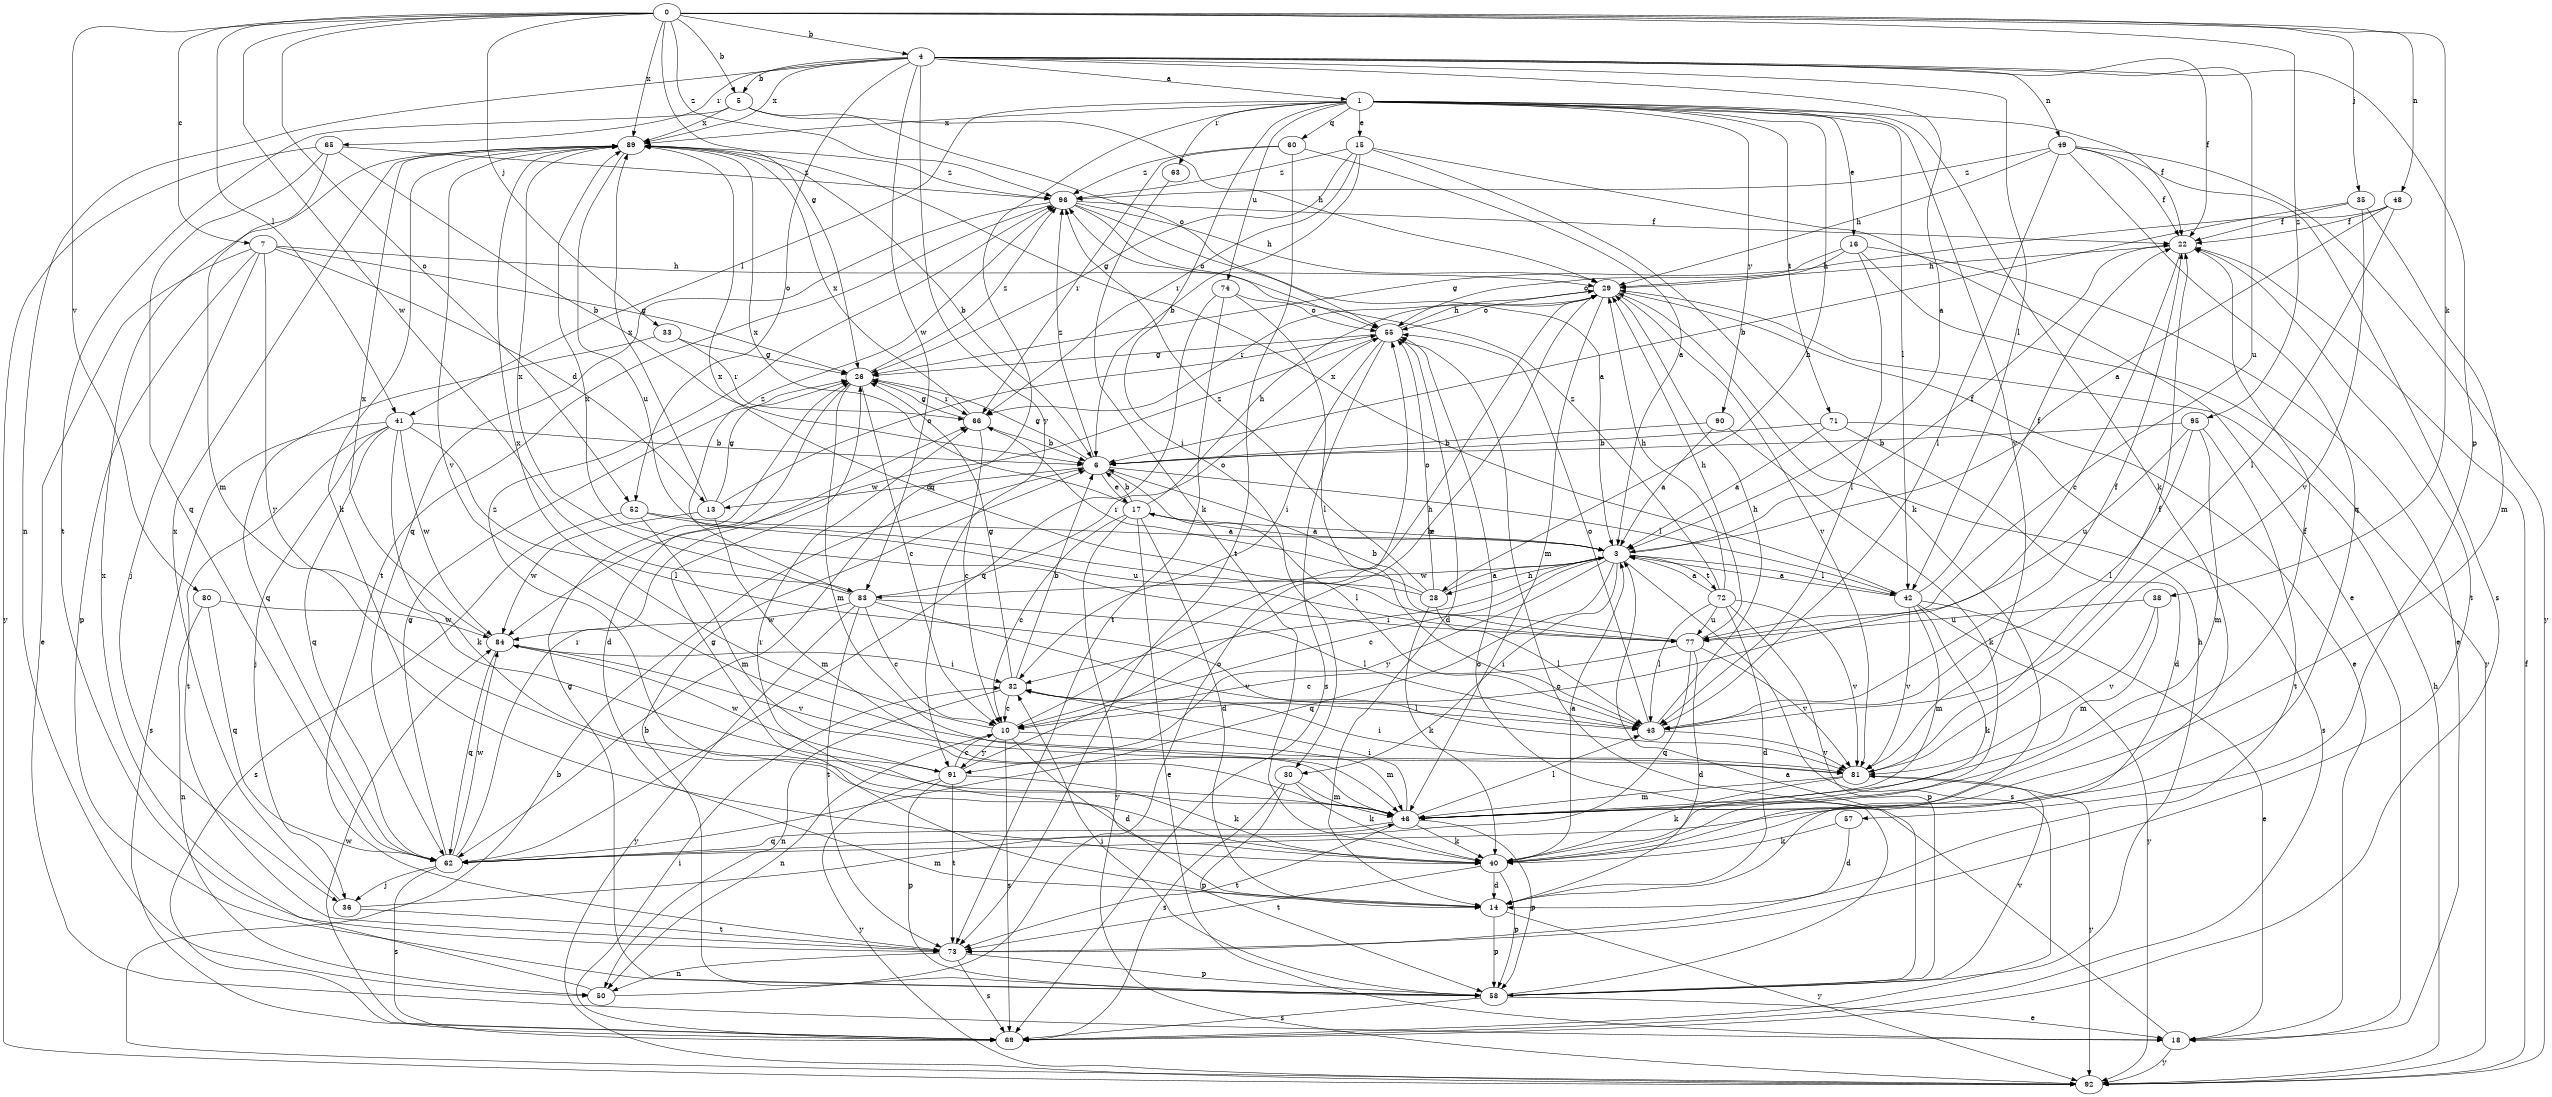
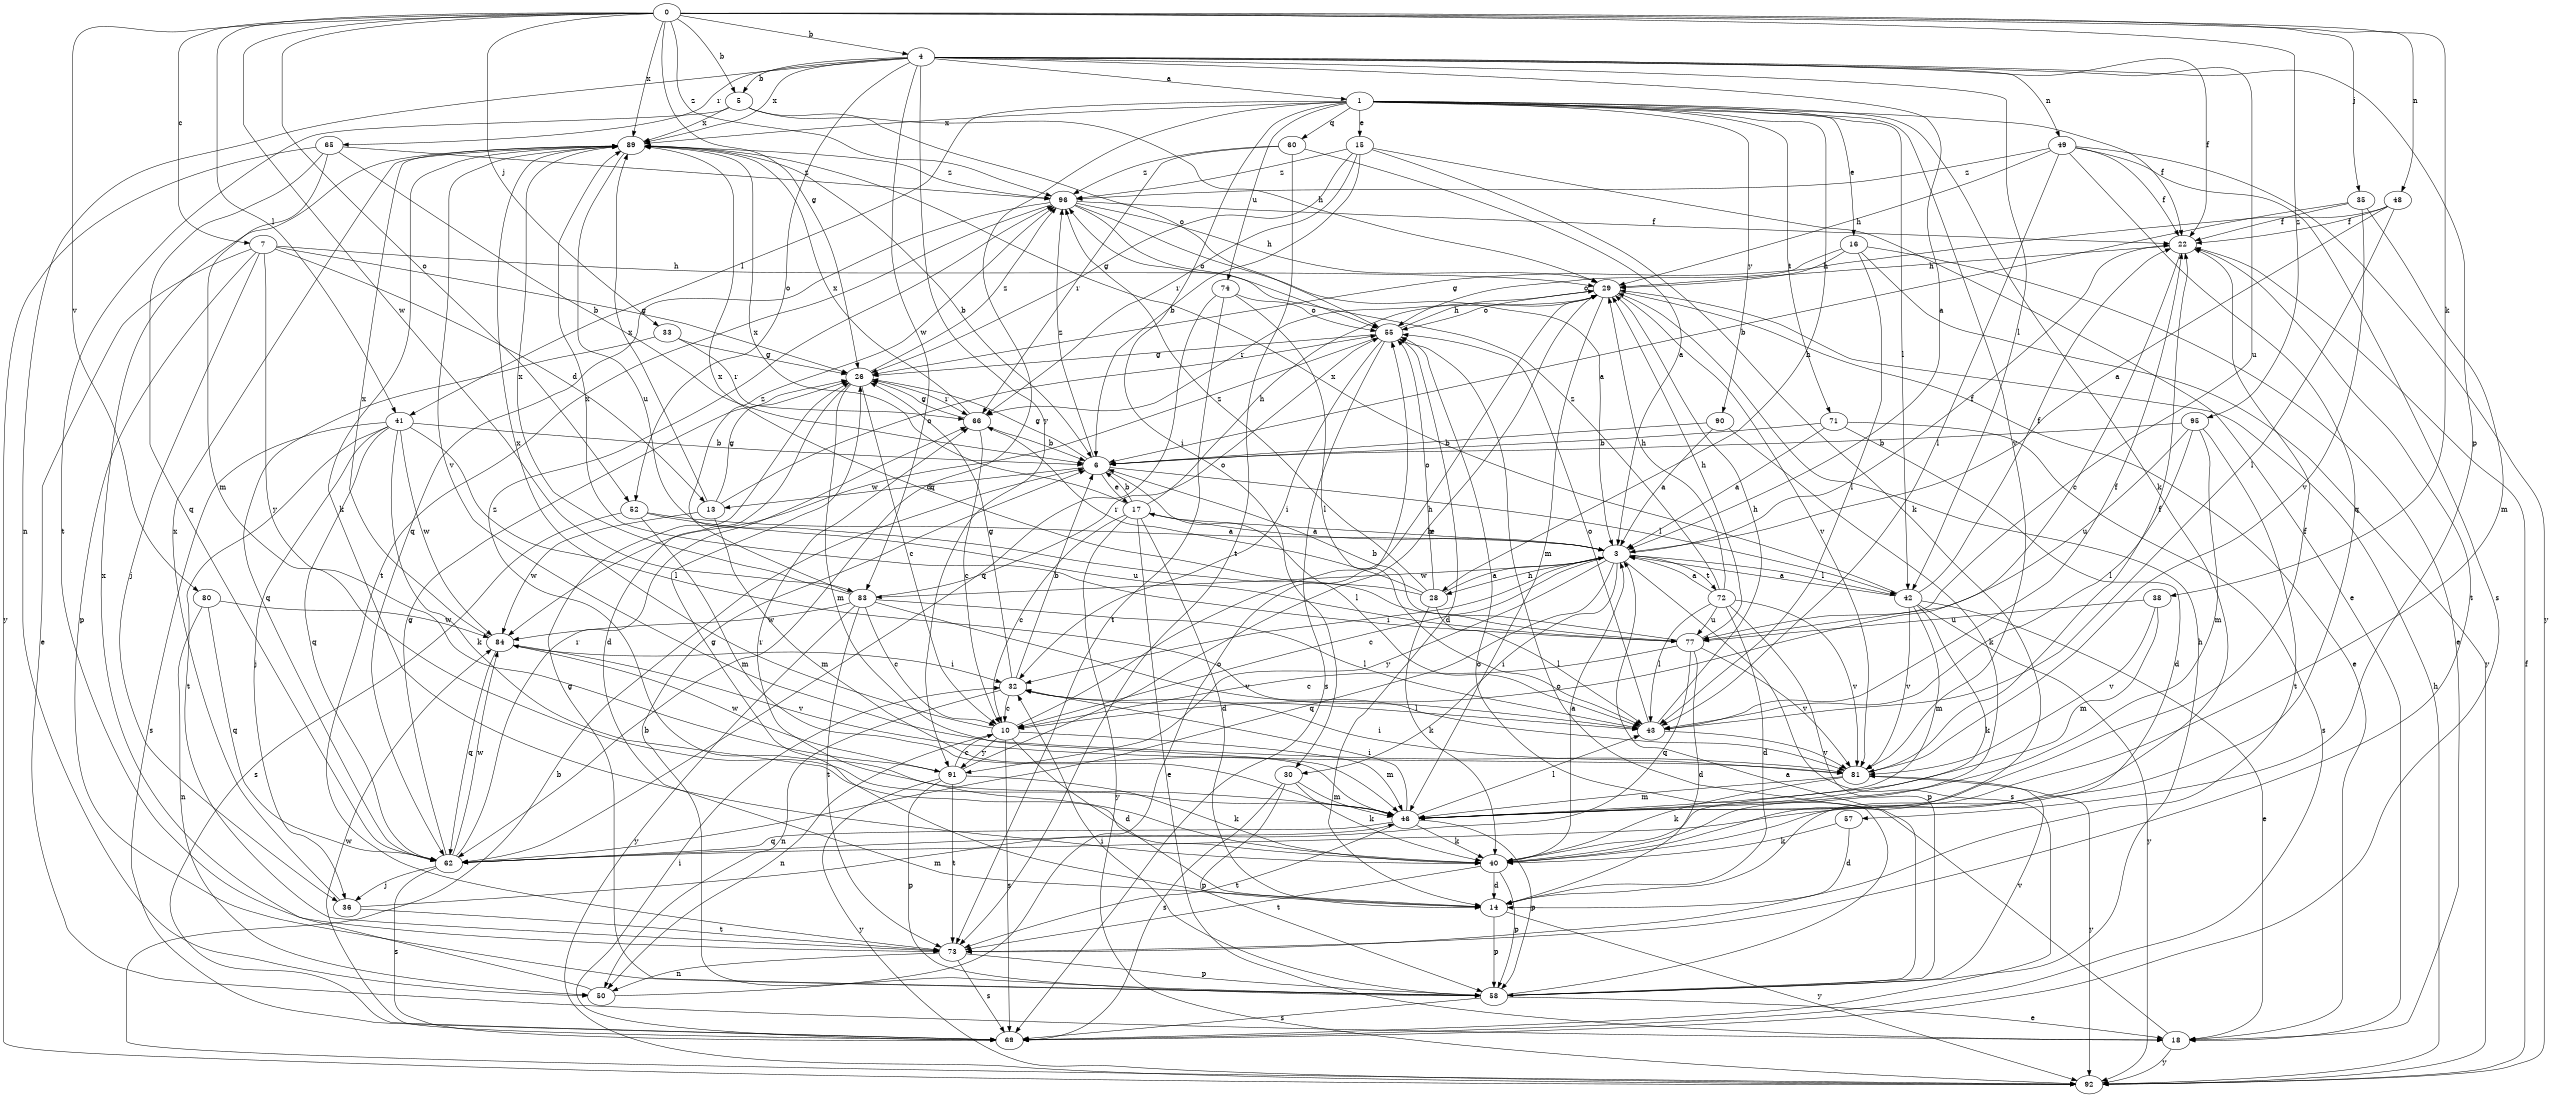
node "63": removed
